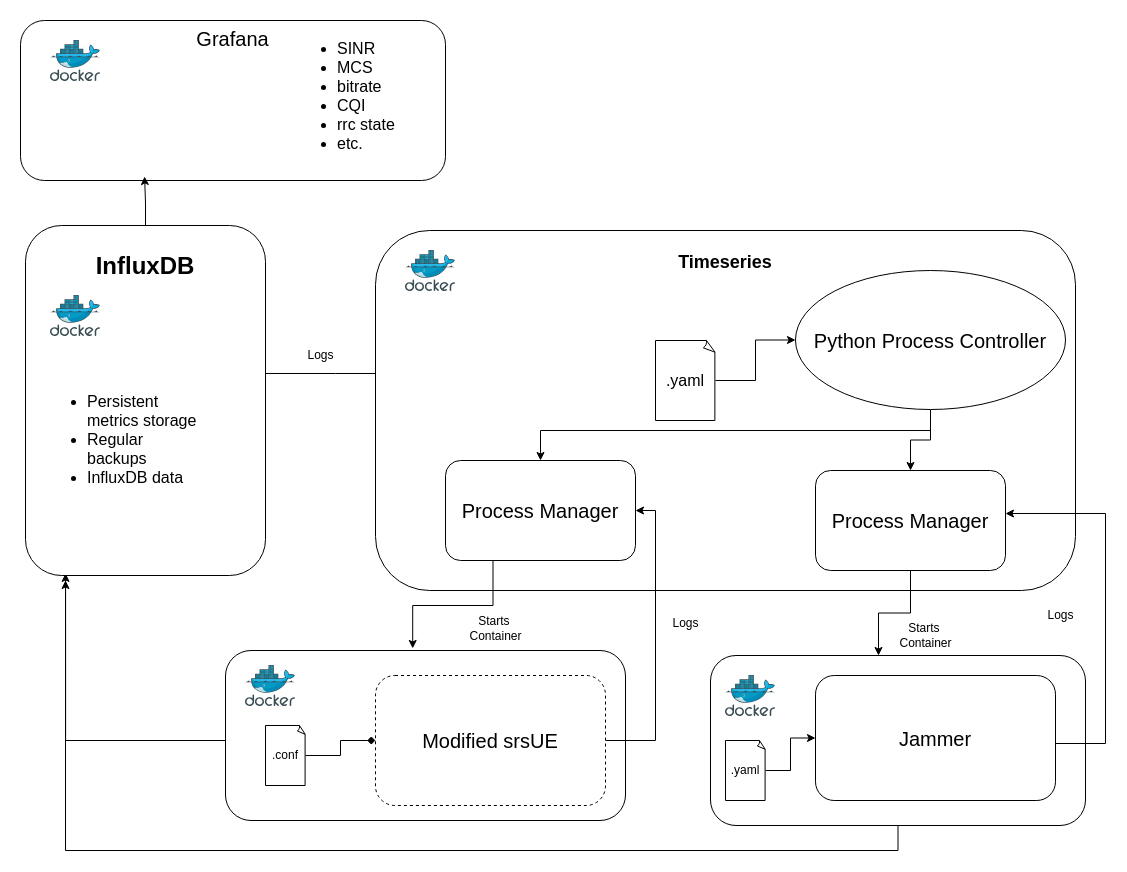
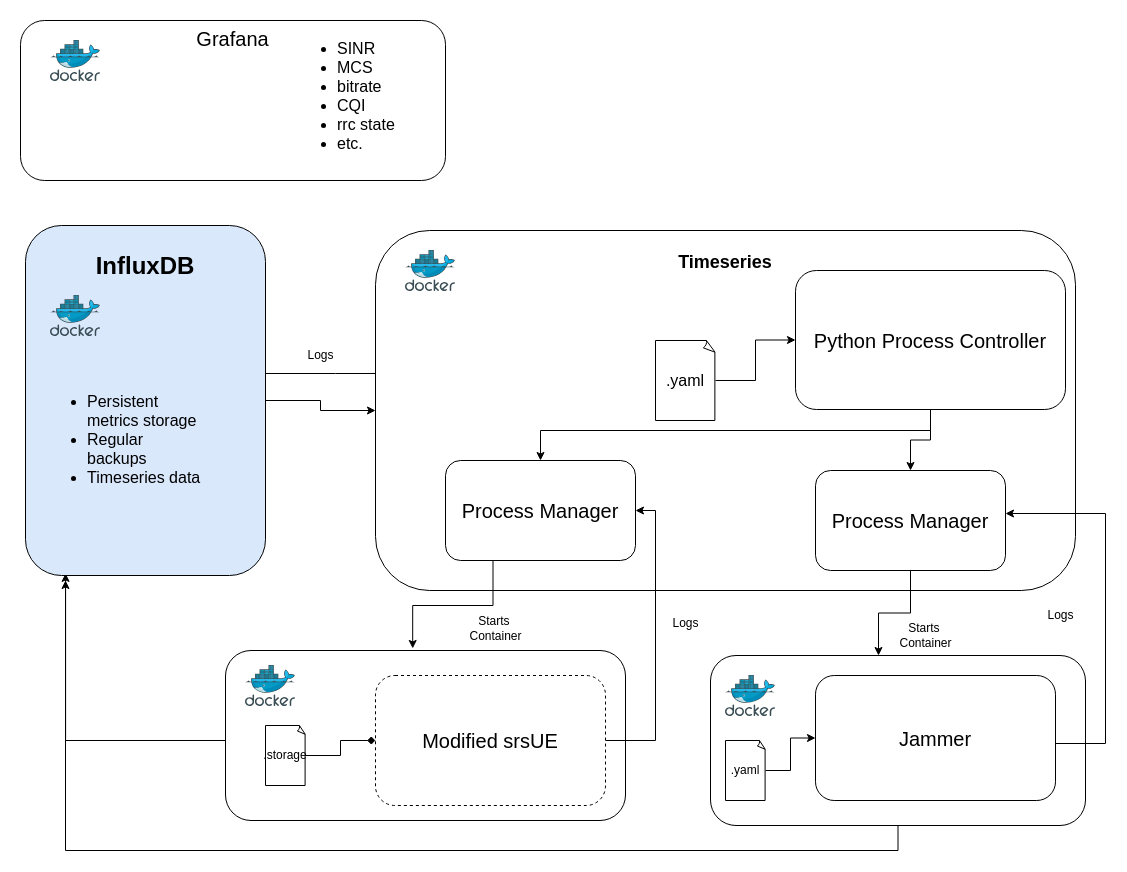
edge "InfluxDB" -> "Grafana": now "InfluxDB" -> "Timeseries"
node "Python Process Controller": shape ellipse -> rounded rectangle
node "InfluxDB": fillcolor #ffffff -> #dae8fc
node "Persistent metrics storage Regular backups InfluxDB data": label "Persistent metrics storage Regular backups InfluxDB data" -> "Persistent metrics storage Regular backups Timeseries data"
node ".conf": label ".conf" -> ".storage"
